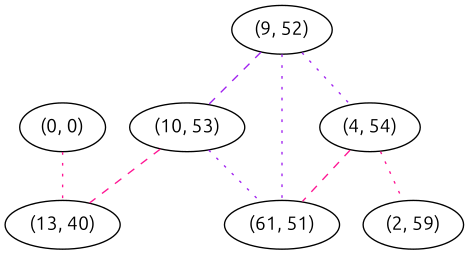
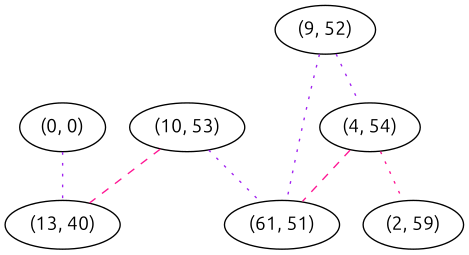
edge "(9, 52)" -- "(10, 53)": removed
edge "(0, 0)" -- "(13, 40)": color deeppink -> purple
